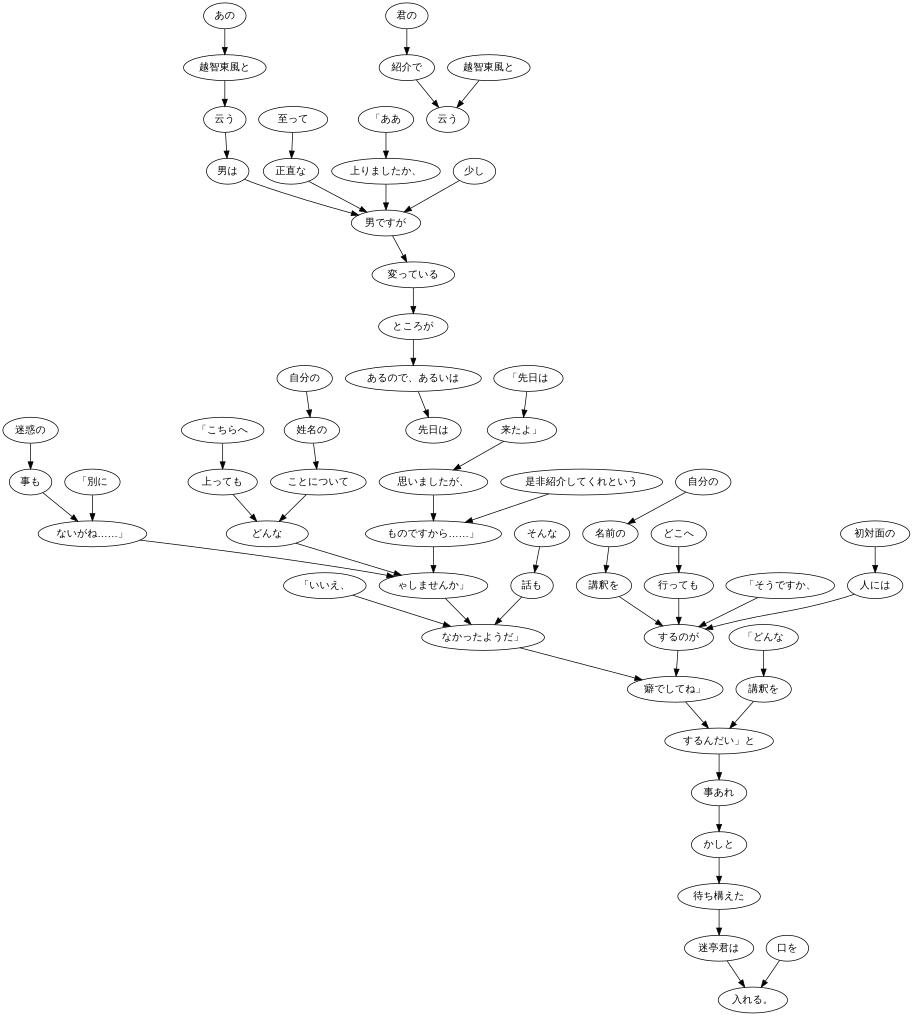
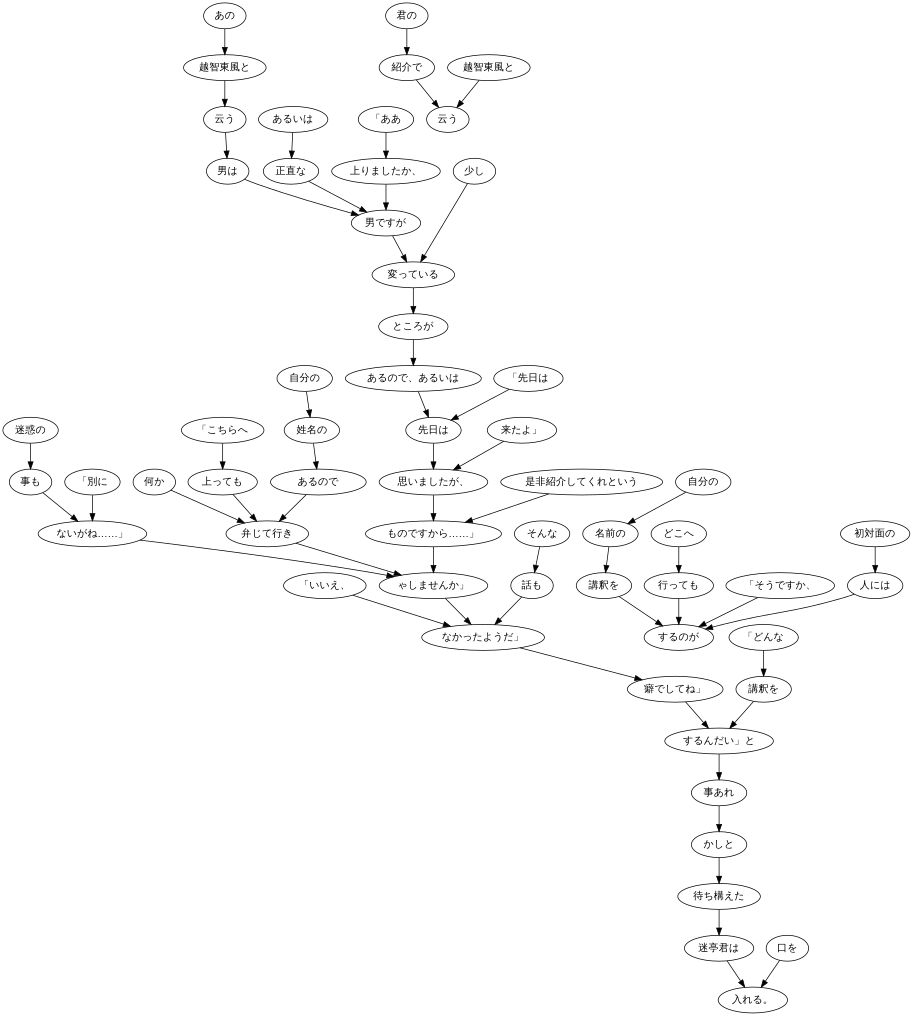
node "至って": label "至って" -> "あるいは"
edge "少し" -> "男ですが": now "少し" -> "変っている"
edge "「先日は" -> "来たよ」": now "「先日は" -> "先日は"
edge "先日は" -> "思いましたが、": added
node "何か": added
node "ことについて": label "ことについて" -> "あるので"
node "どんな": label "どんな" -> "弁じて行き"
edge "するのが" -> "癖でしてね」": removed
